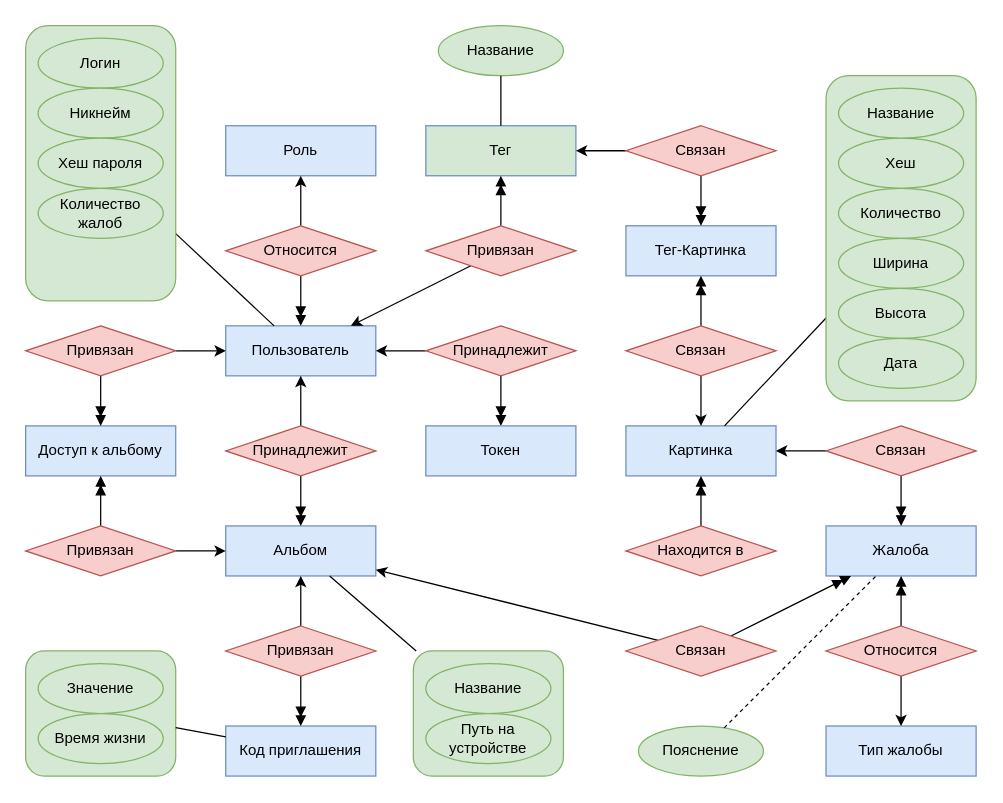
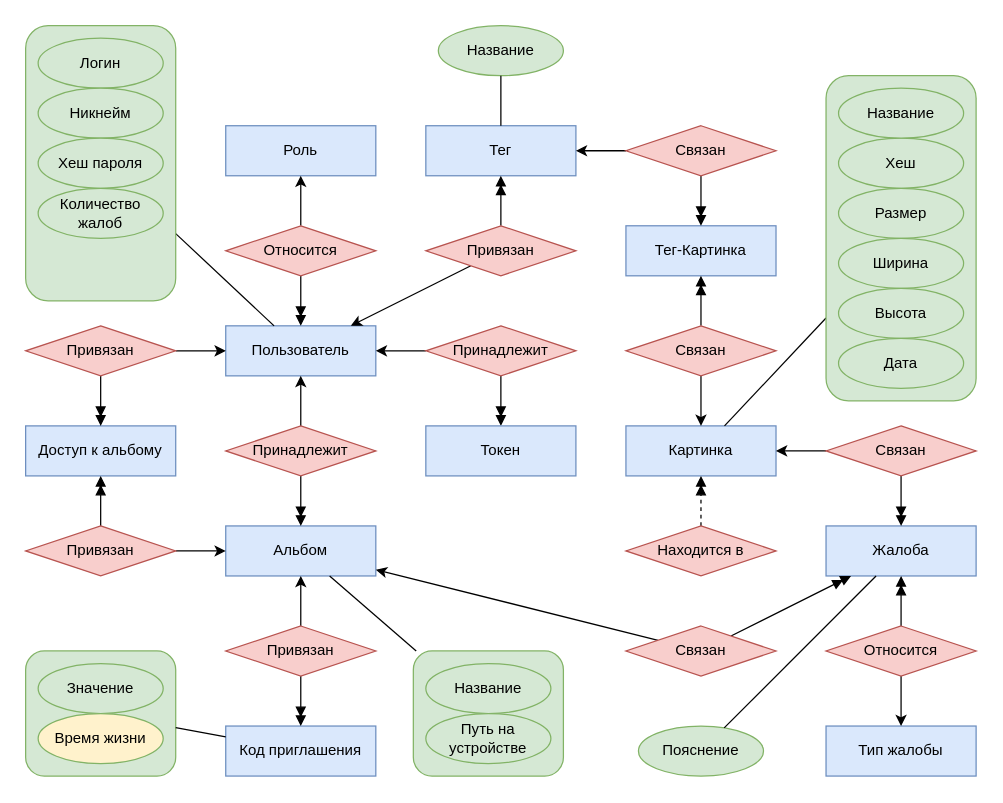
node "Тег": fillcolor #d5e8d4 -> #dae8fc
node "Количество": label "Количество" -> "Размер"
edge "Находится в" -> "Картинка": style solid -> dashed
edge "Жалоба" -- "Пояснение": style dashed -> solid
node "Время жизни": fillcolor #d5e8d4 -> #fff2cc
